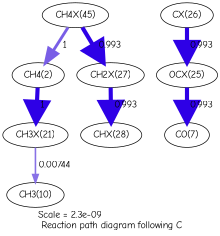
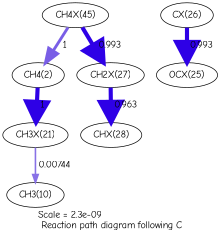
edge "CH2X(27)" -> "CHX(28)": label " 0.993" -> " 0.963"
node "CO(7)": removed
